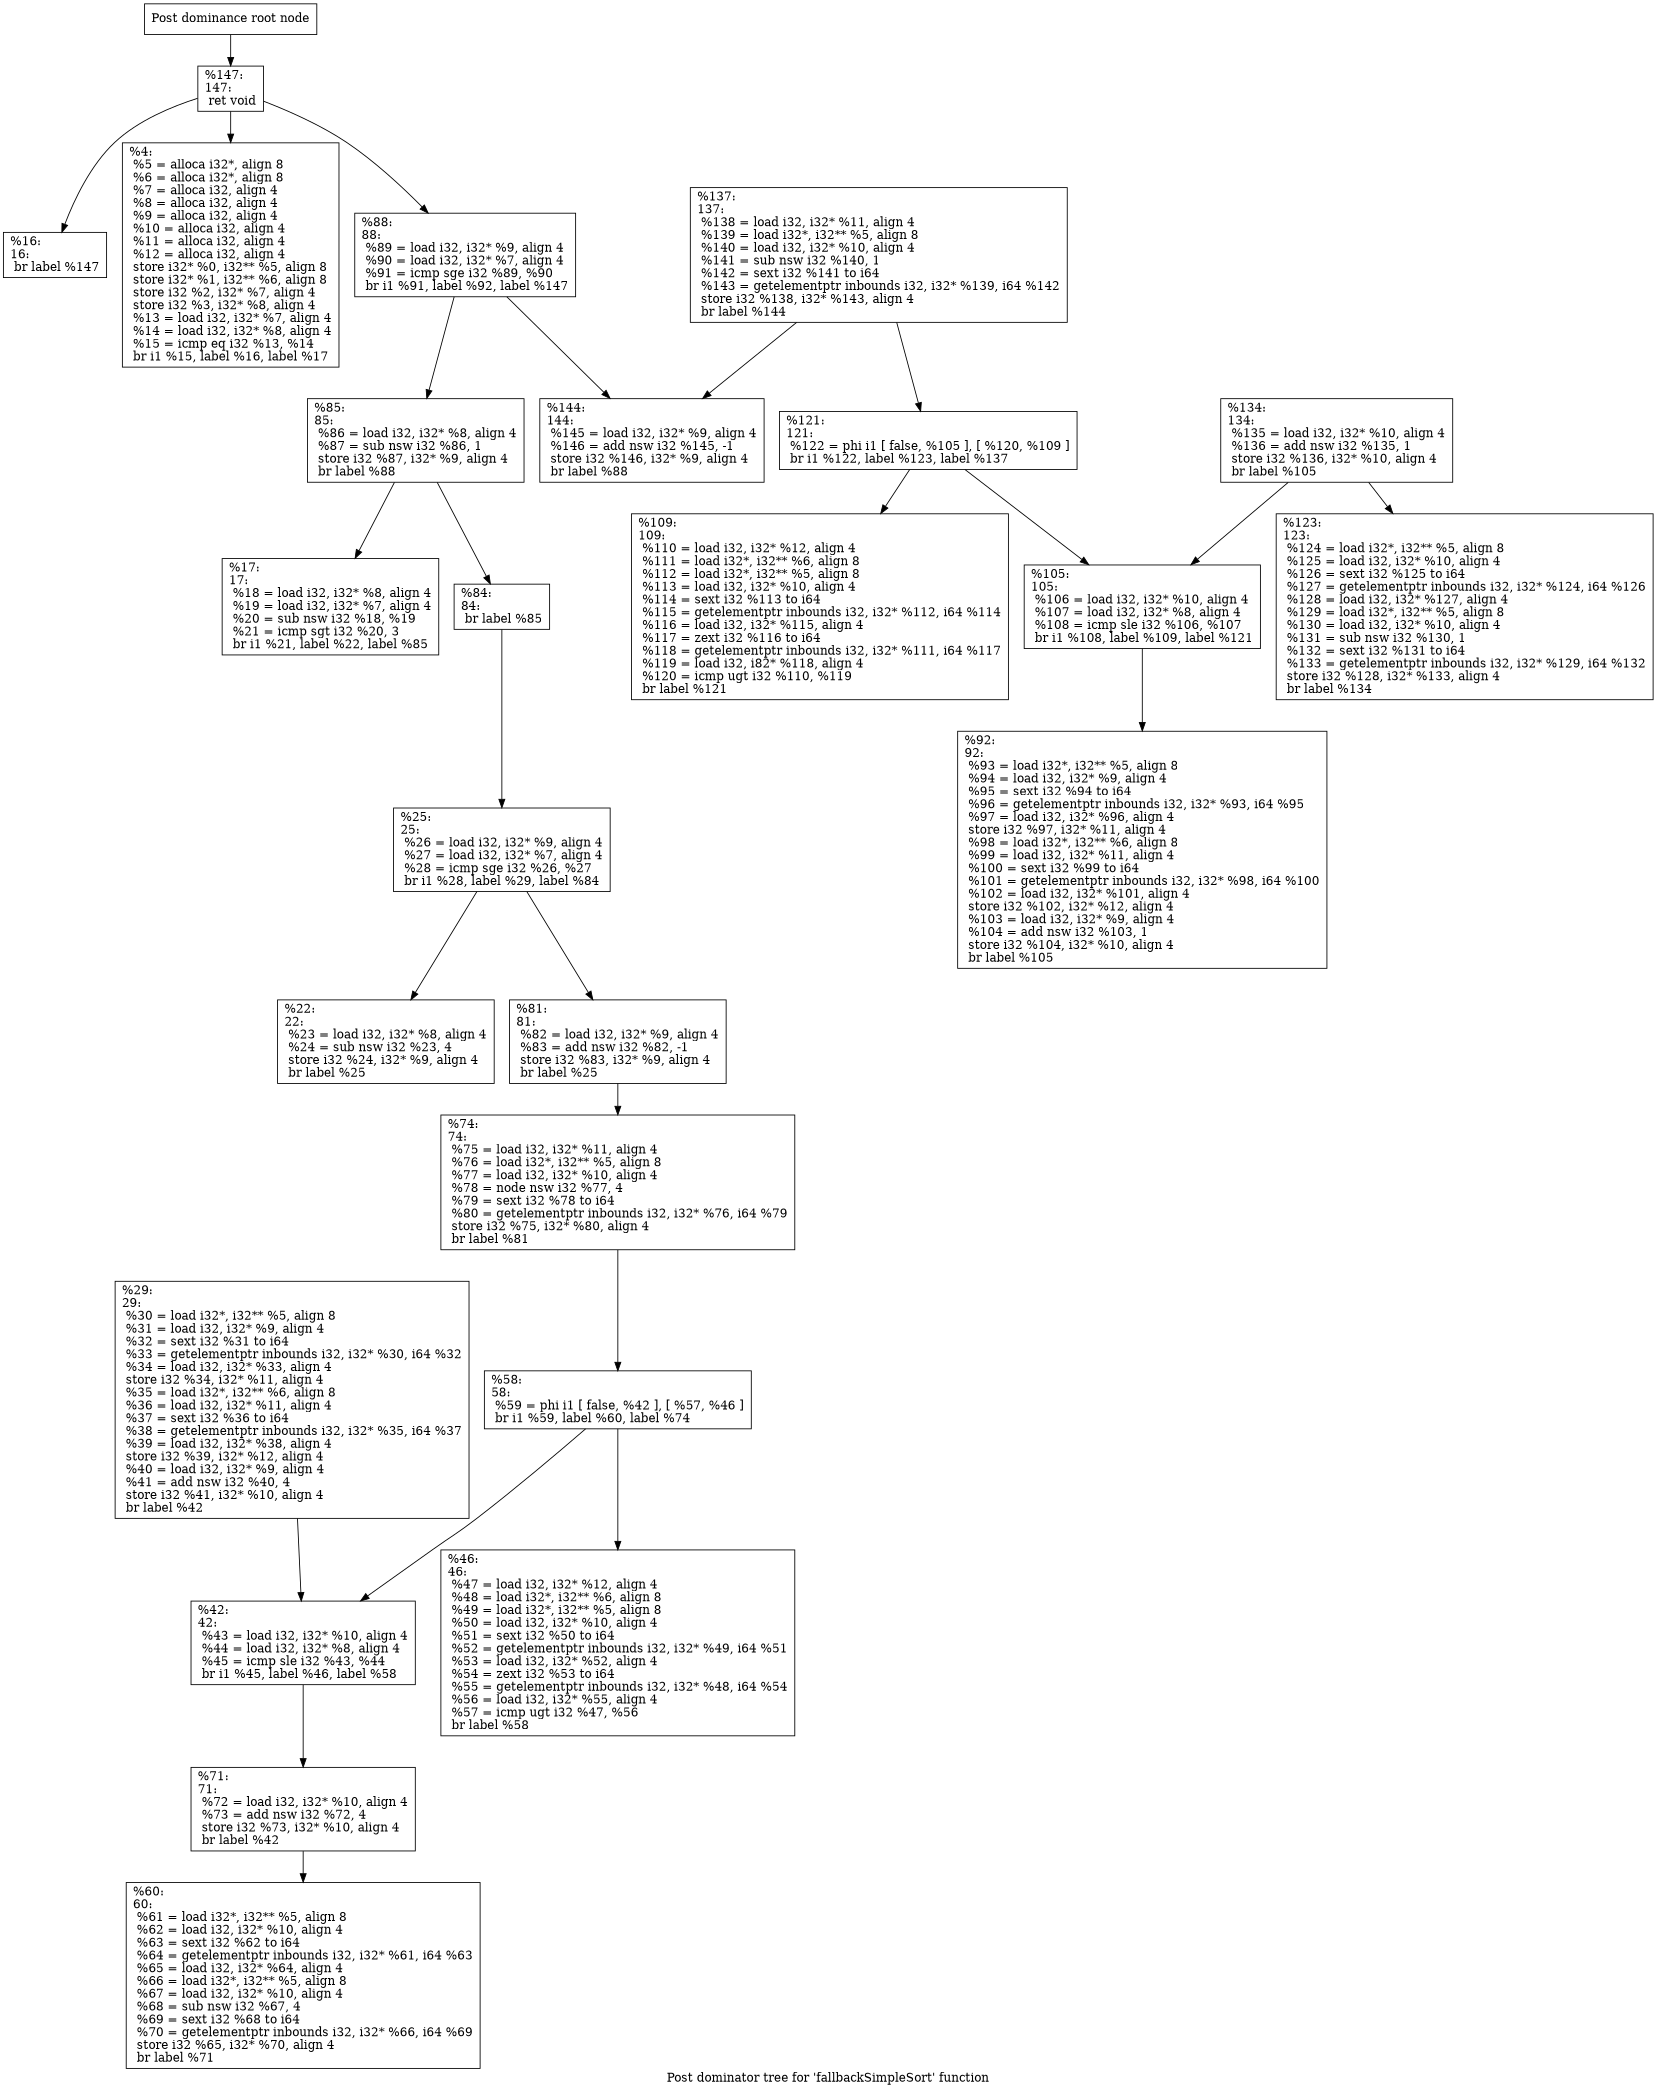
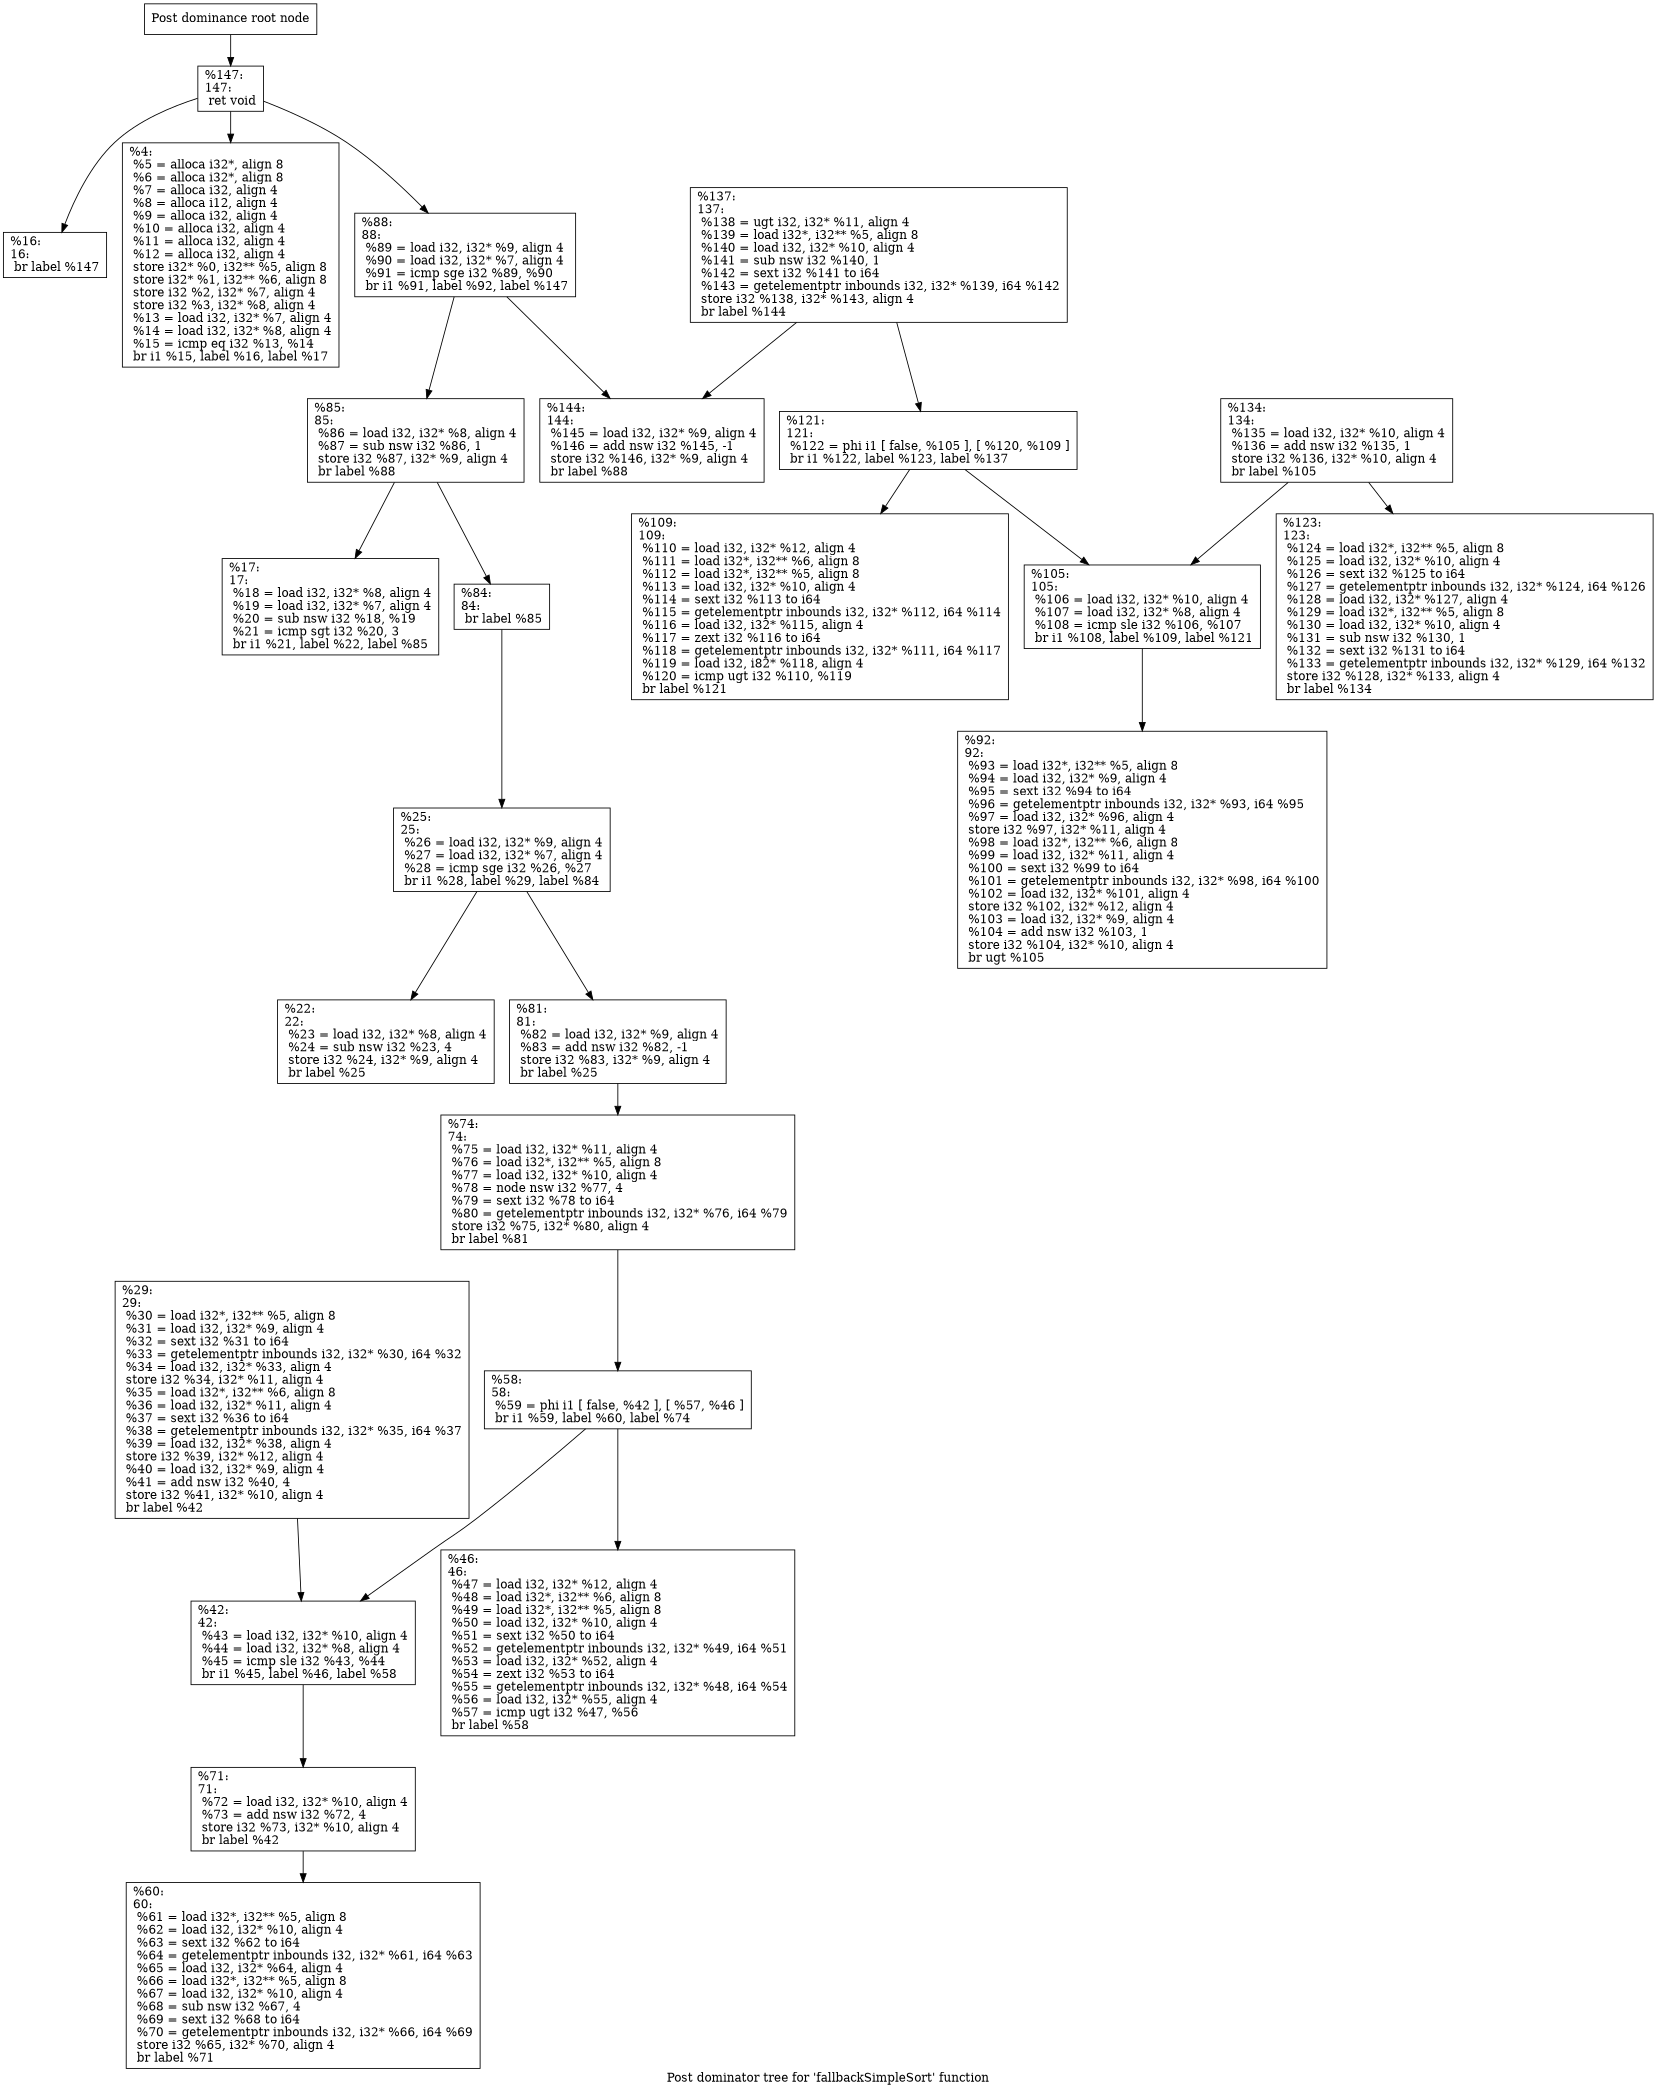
node "%4:": text "%8 = alloca i32, align 4" -> "%8 = alloca i12, align 4"
node "%137:": text "%138 = load i32, i32* %11, align 4" -> "%138 = ugt i32, i32* %11, align 4"
node "%92:": text "br label %105" -> "br ugt %105"
